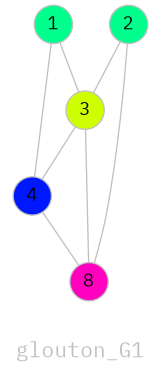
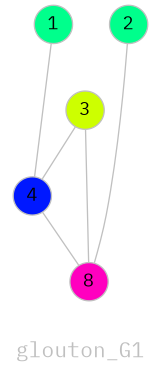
edge "1" -- "3": removed
edge "2" -- "3": removed
